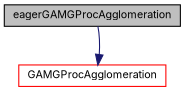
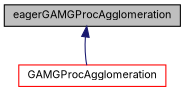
edge "eagerGAMGProcAgglomeration" -> "GAMGProcAgglomeration": reversed
